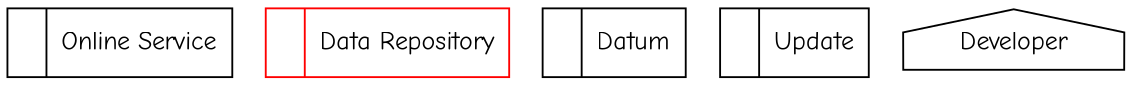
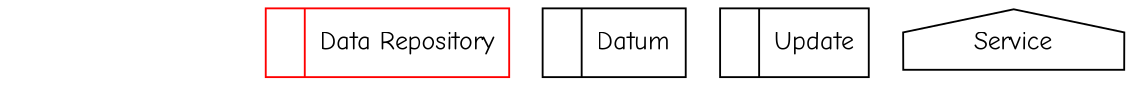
node "Online Service": removed
node "Developer": label "Developer" -> "Service"
